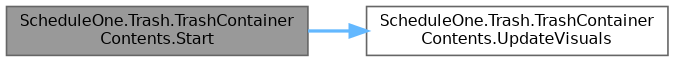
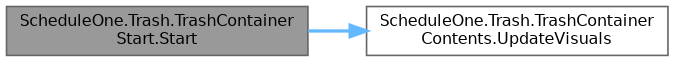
node "ScheduleOne.Trash.TrashContainer Contents.Start": label "ScheduleOne.Trash.TrashContainer Contents.Start" -> "ScheduleOne.Trash.TrashContainer Start.Start"
